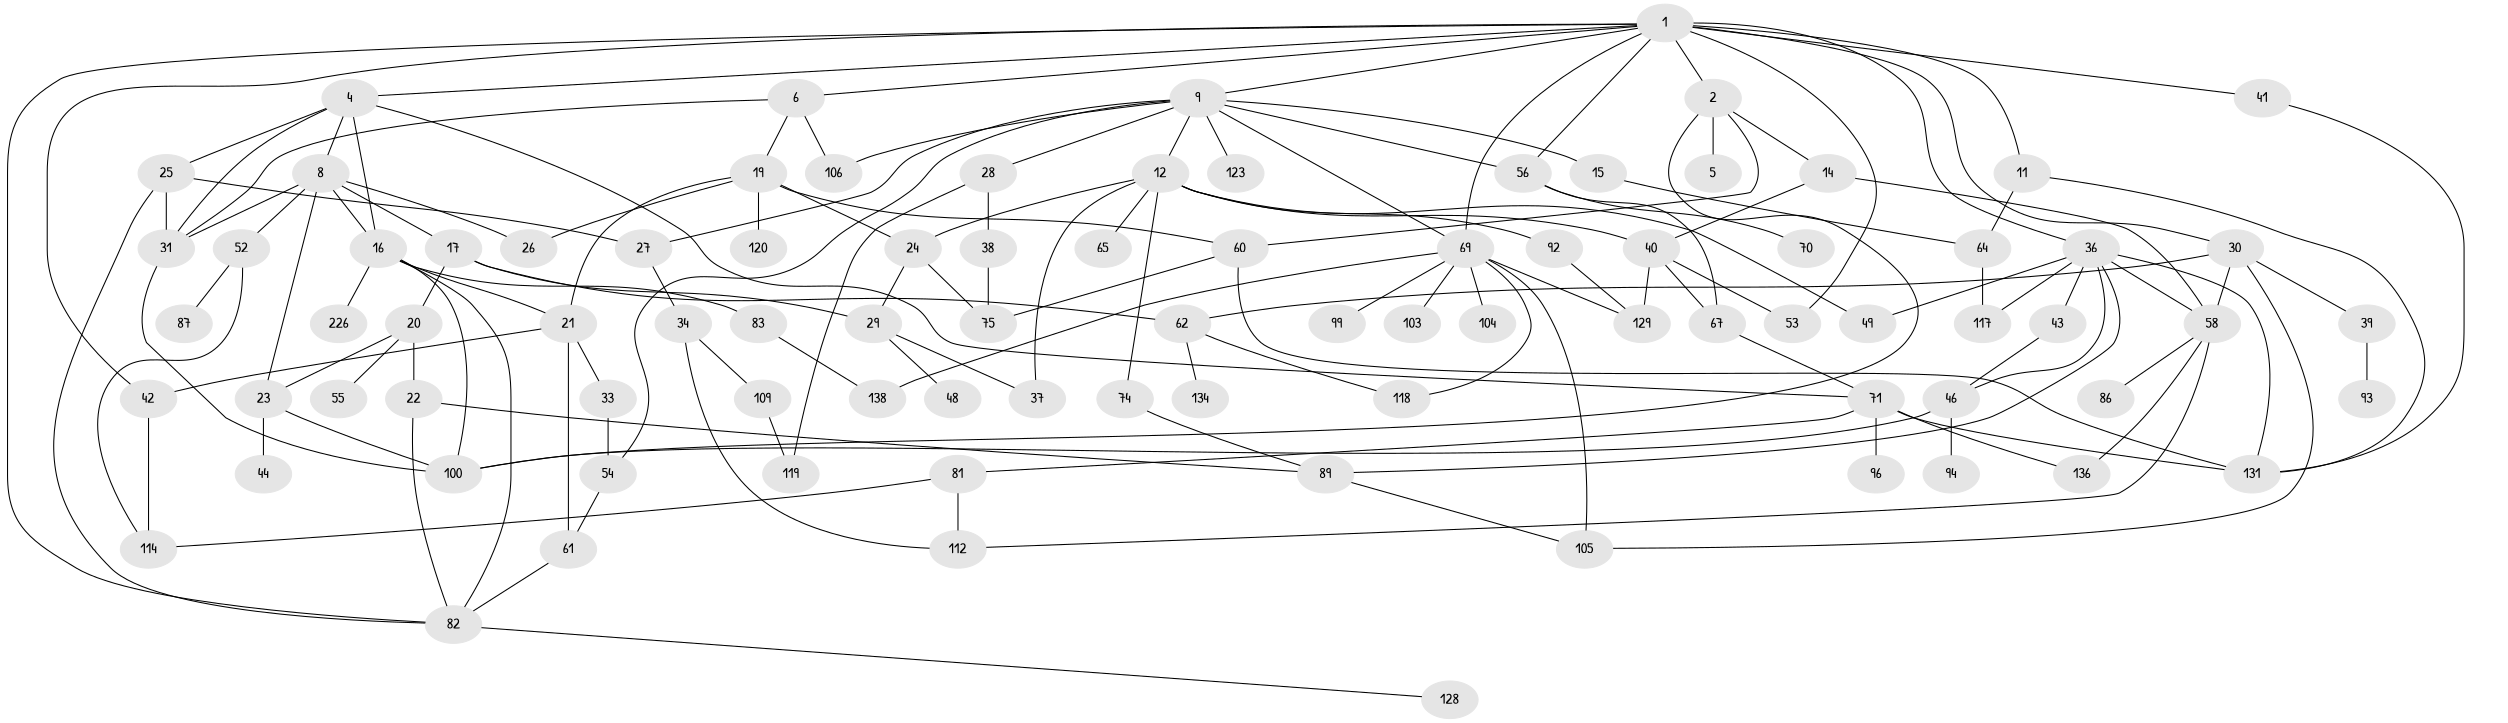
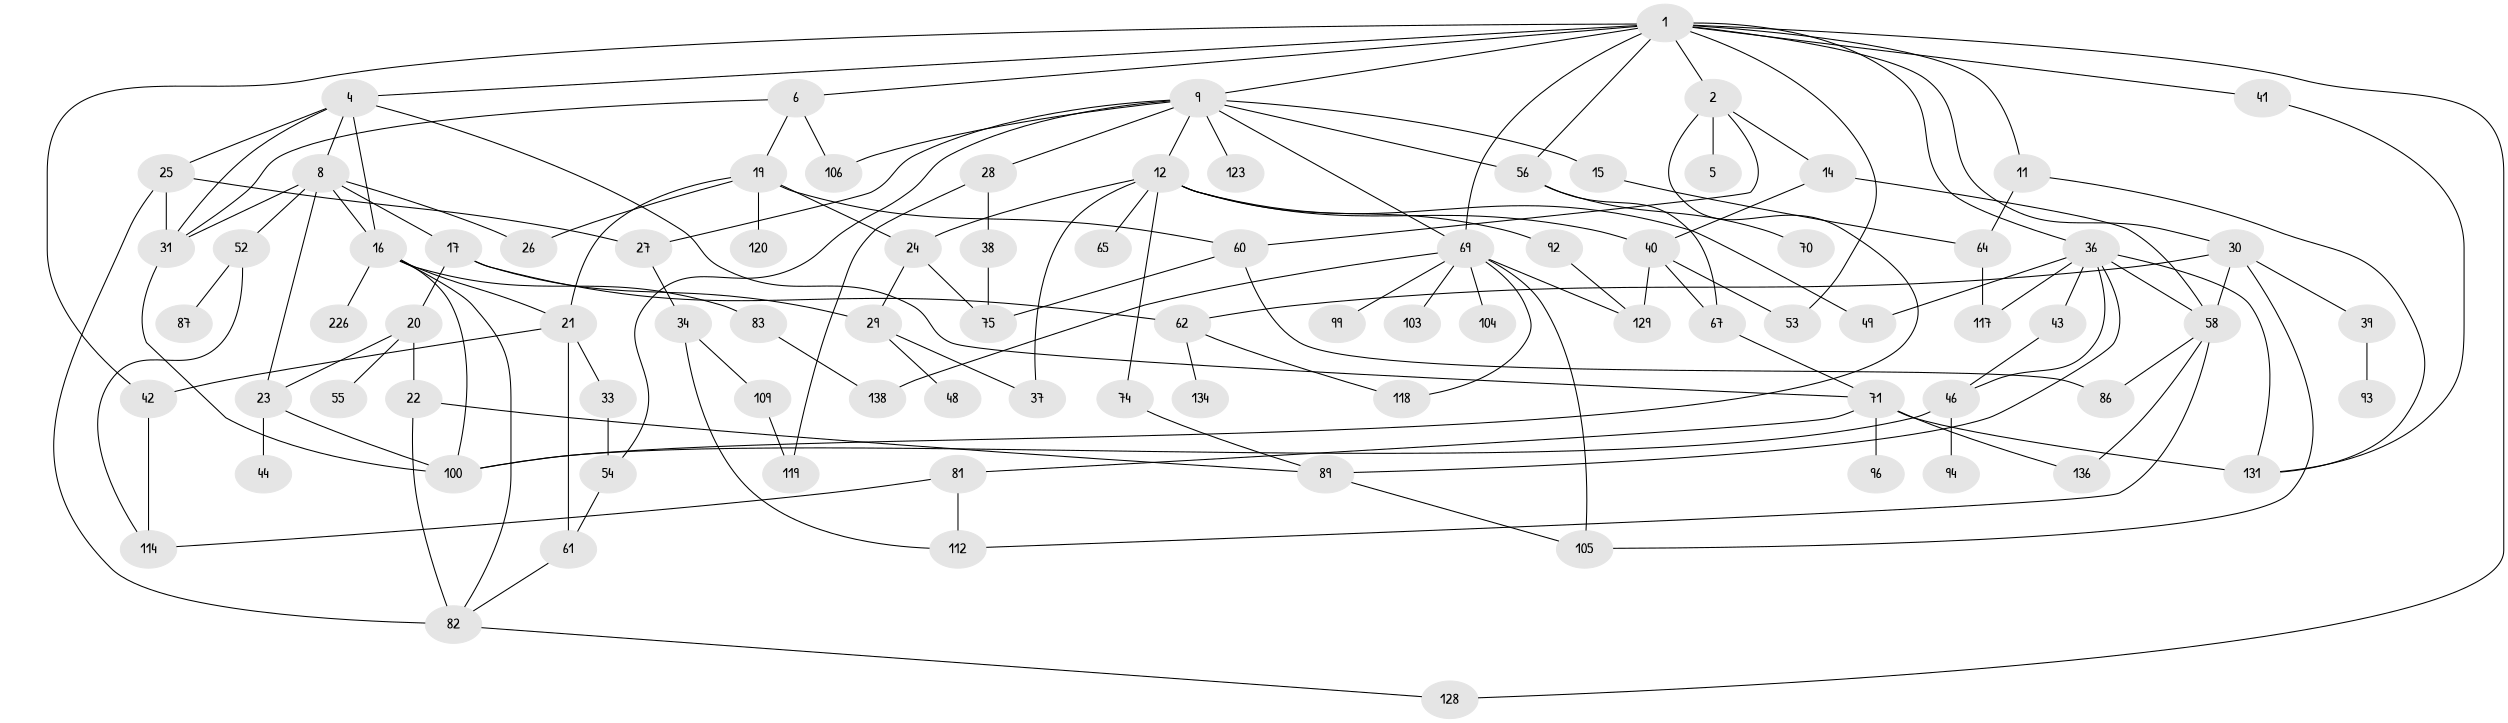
edge "1" -- "82": now "1" -- "128"
edge "60" -- "131": now "60" -- "86"
